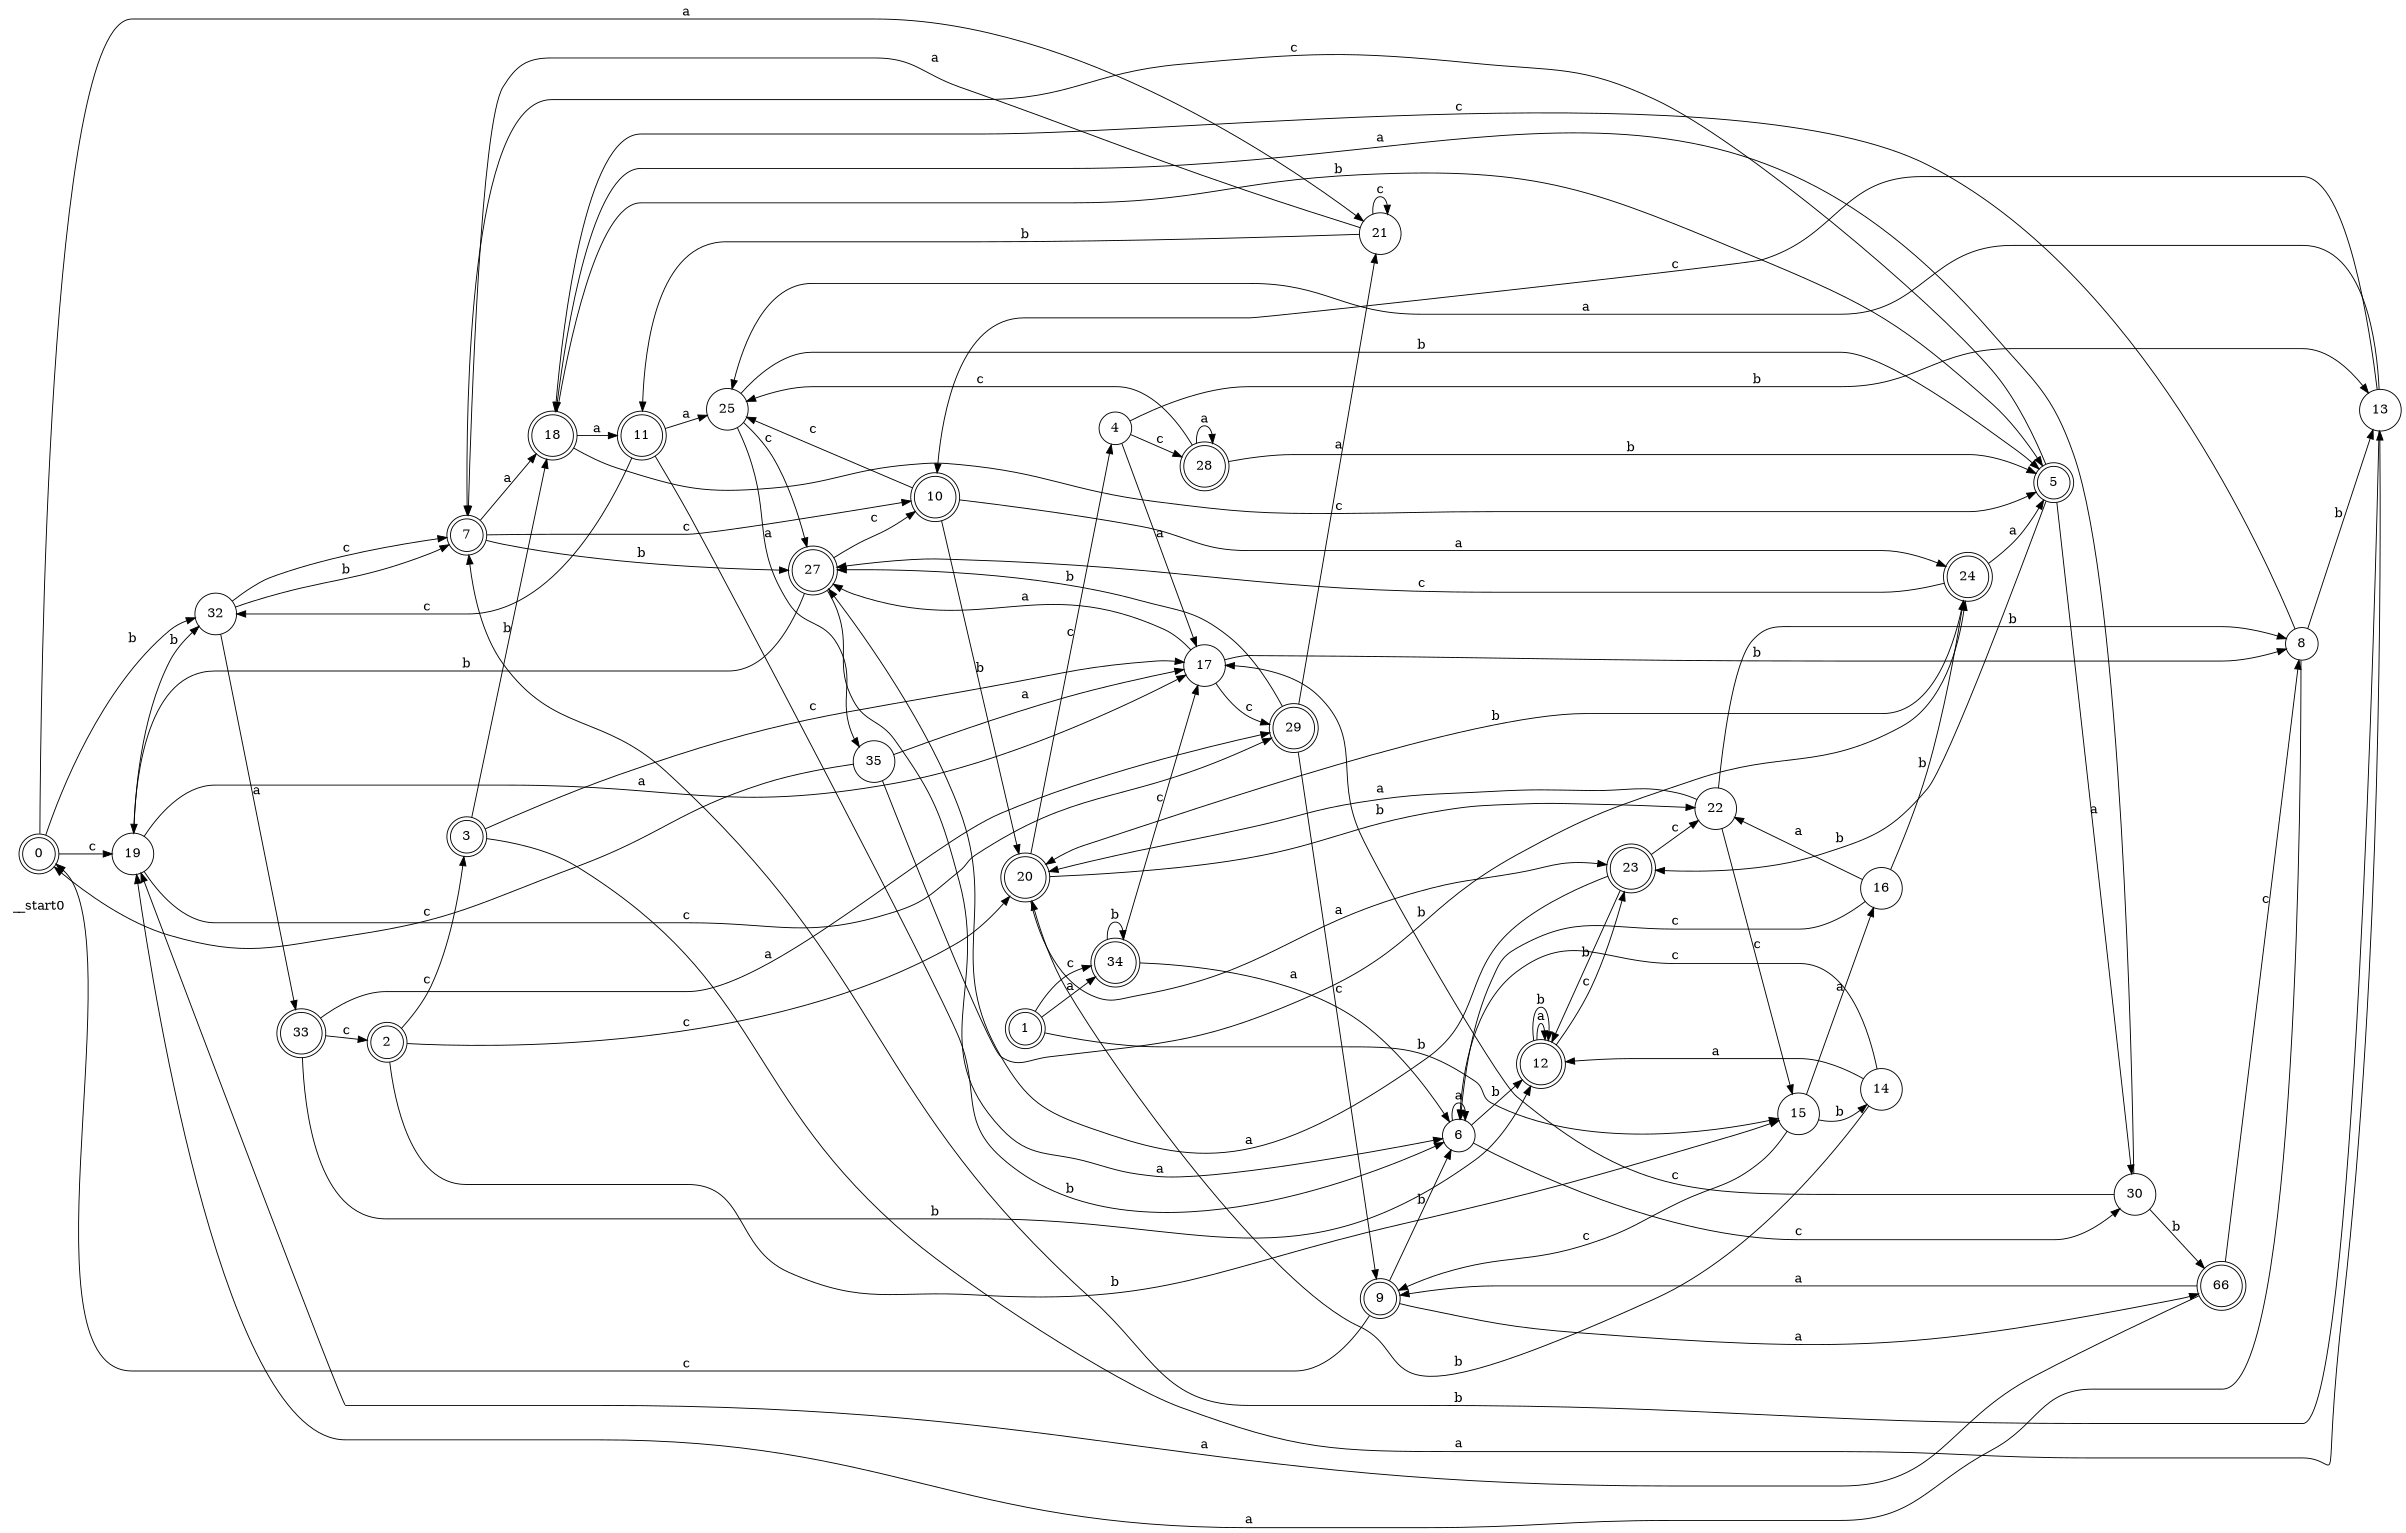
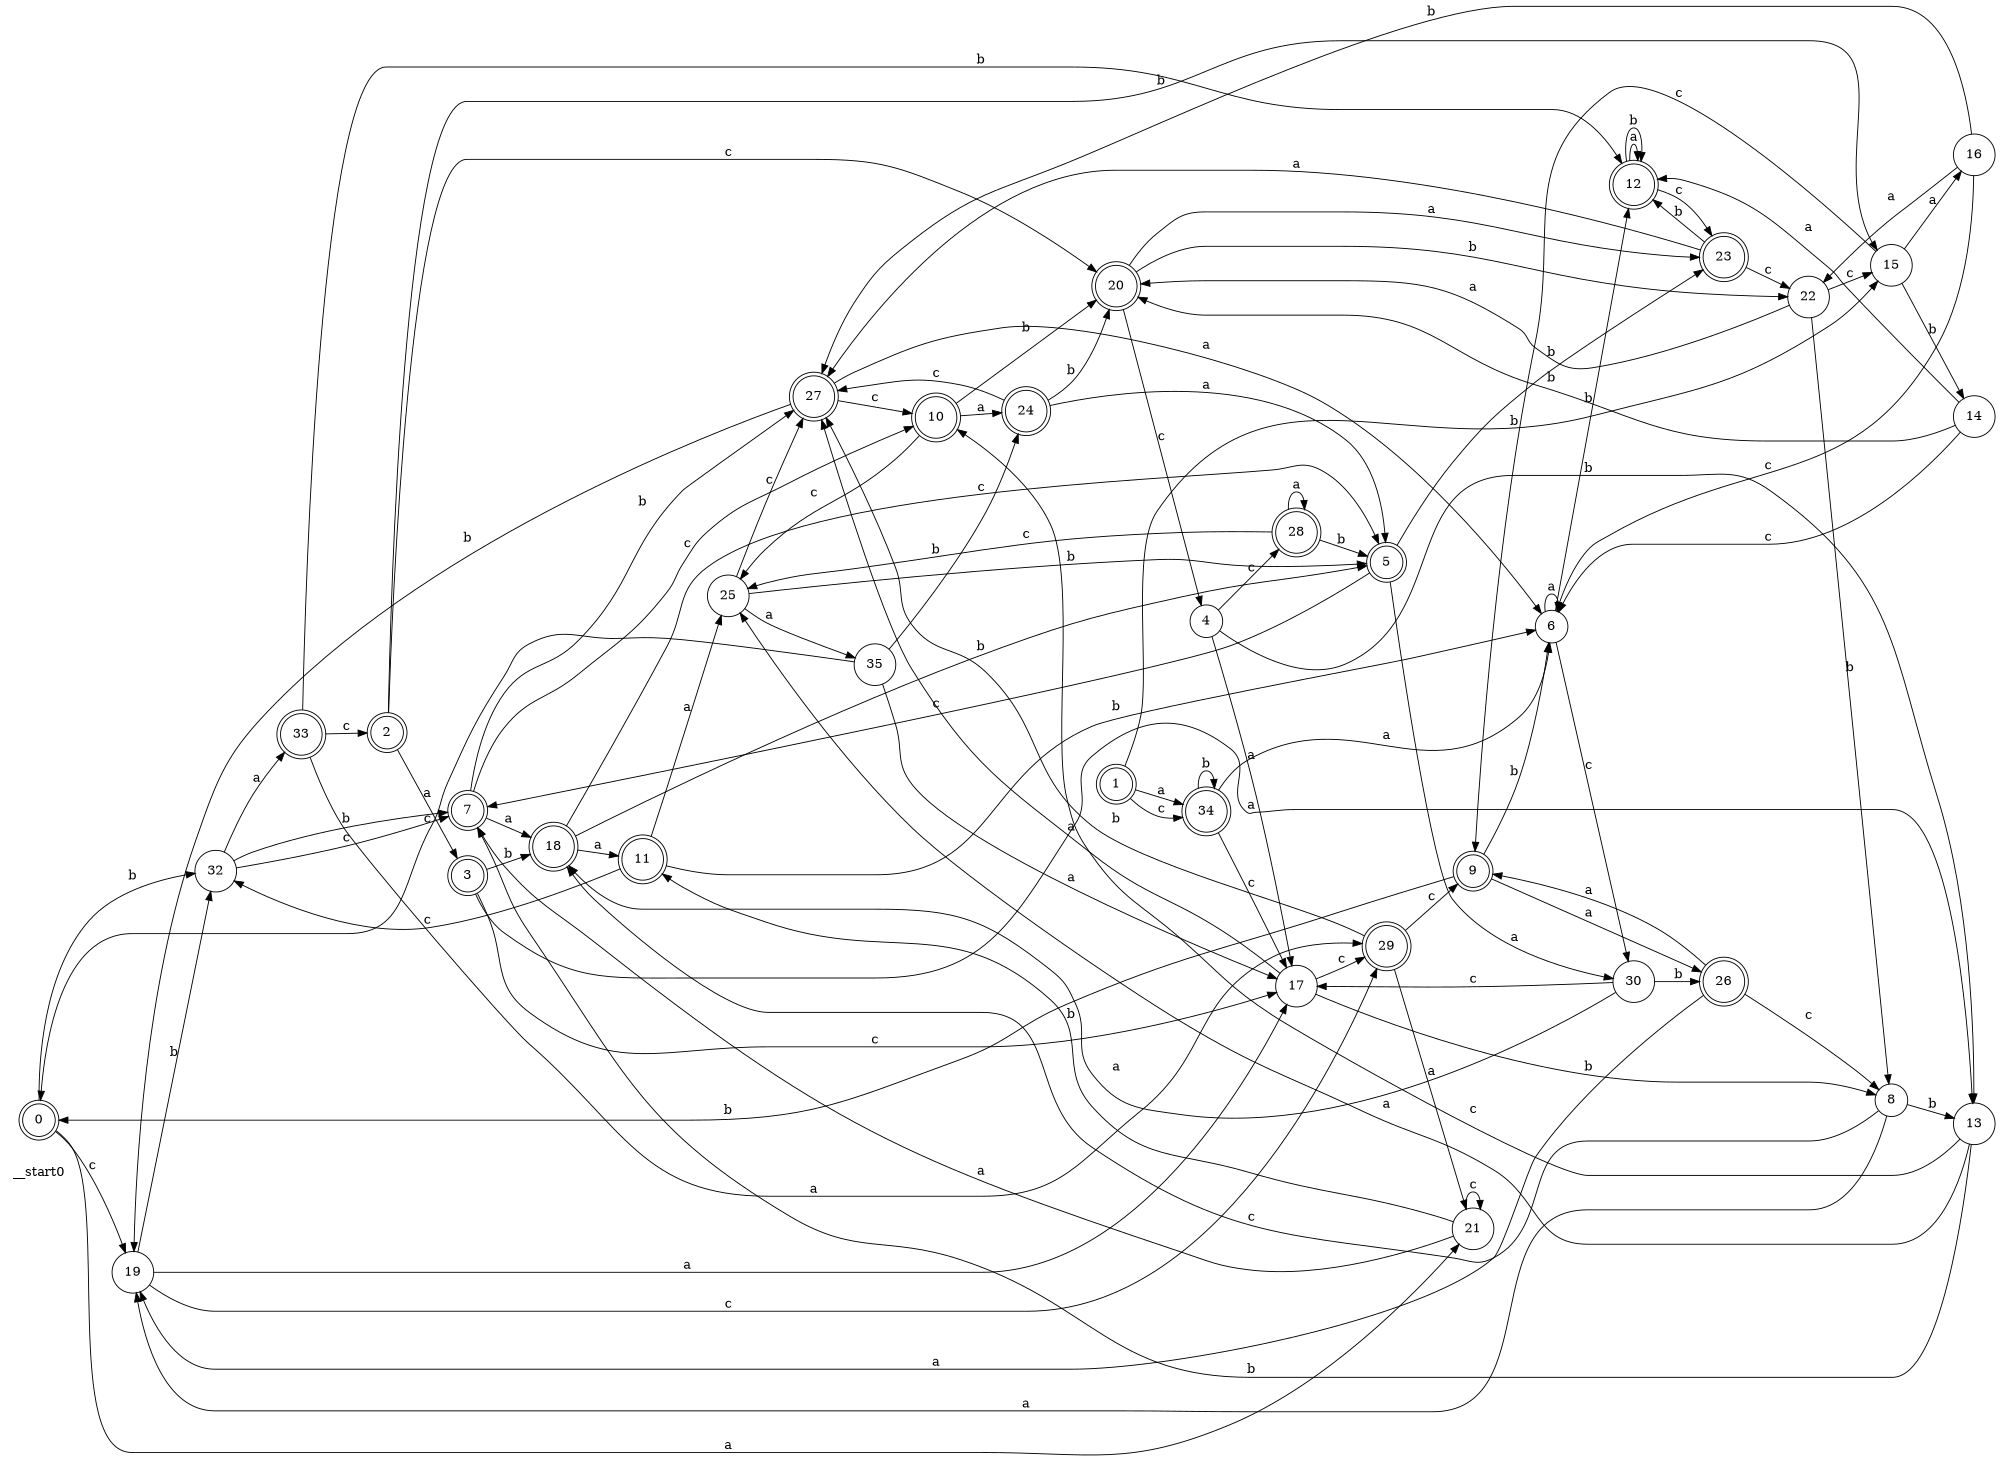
edge "16" -> "24": now "16" -> "27"
edge "2" -> "3": label "c" -> "a"
node "66": label "66" -> "26"
edge "9" -> "0": label "c" -> "b"
